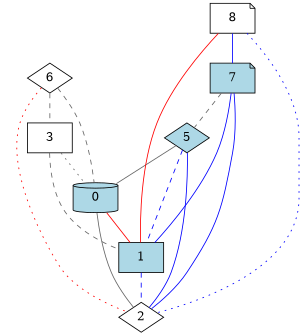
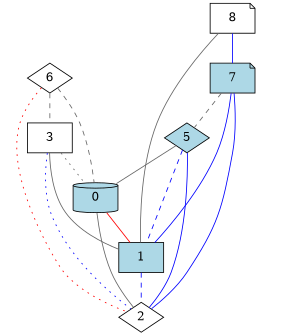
edge "8" -- "1": color red -> gray40
edge "8" -- "2": now "3" -- "2"
edge "3" -- "1": style dashed -> solid
